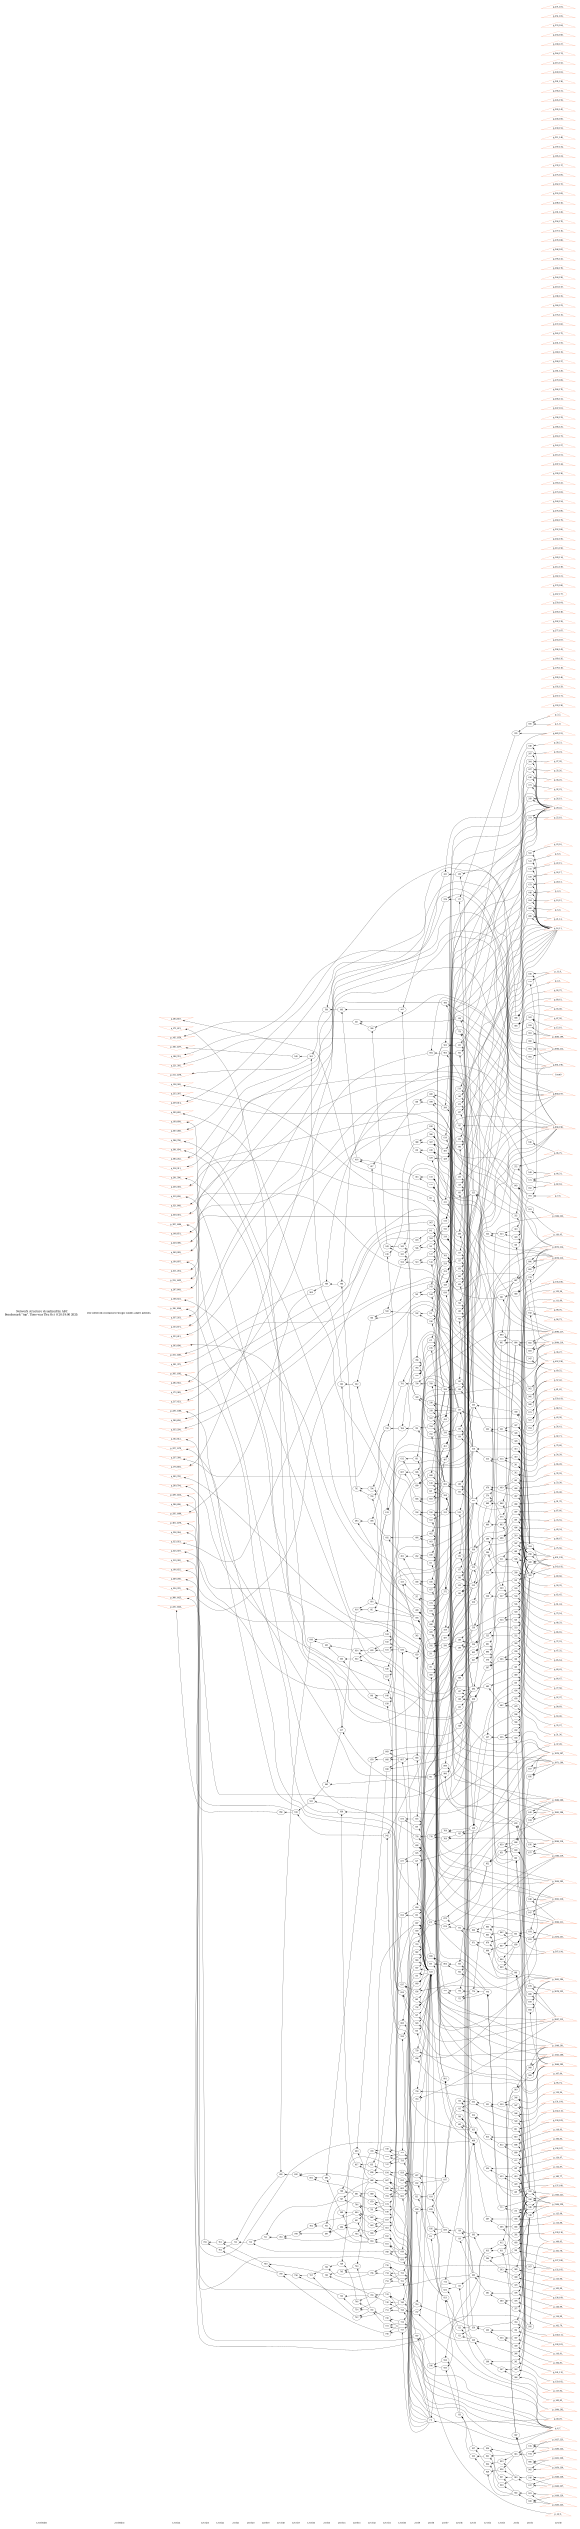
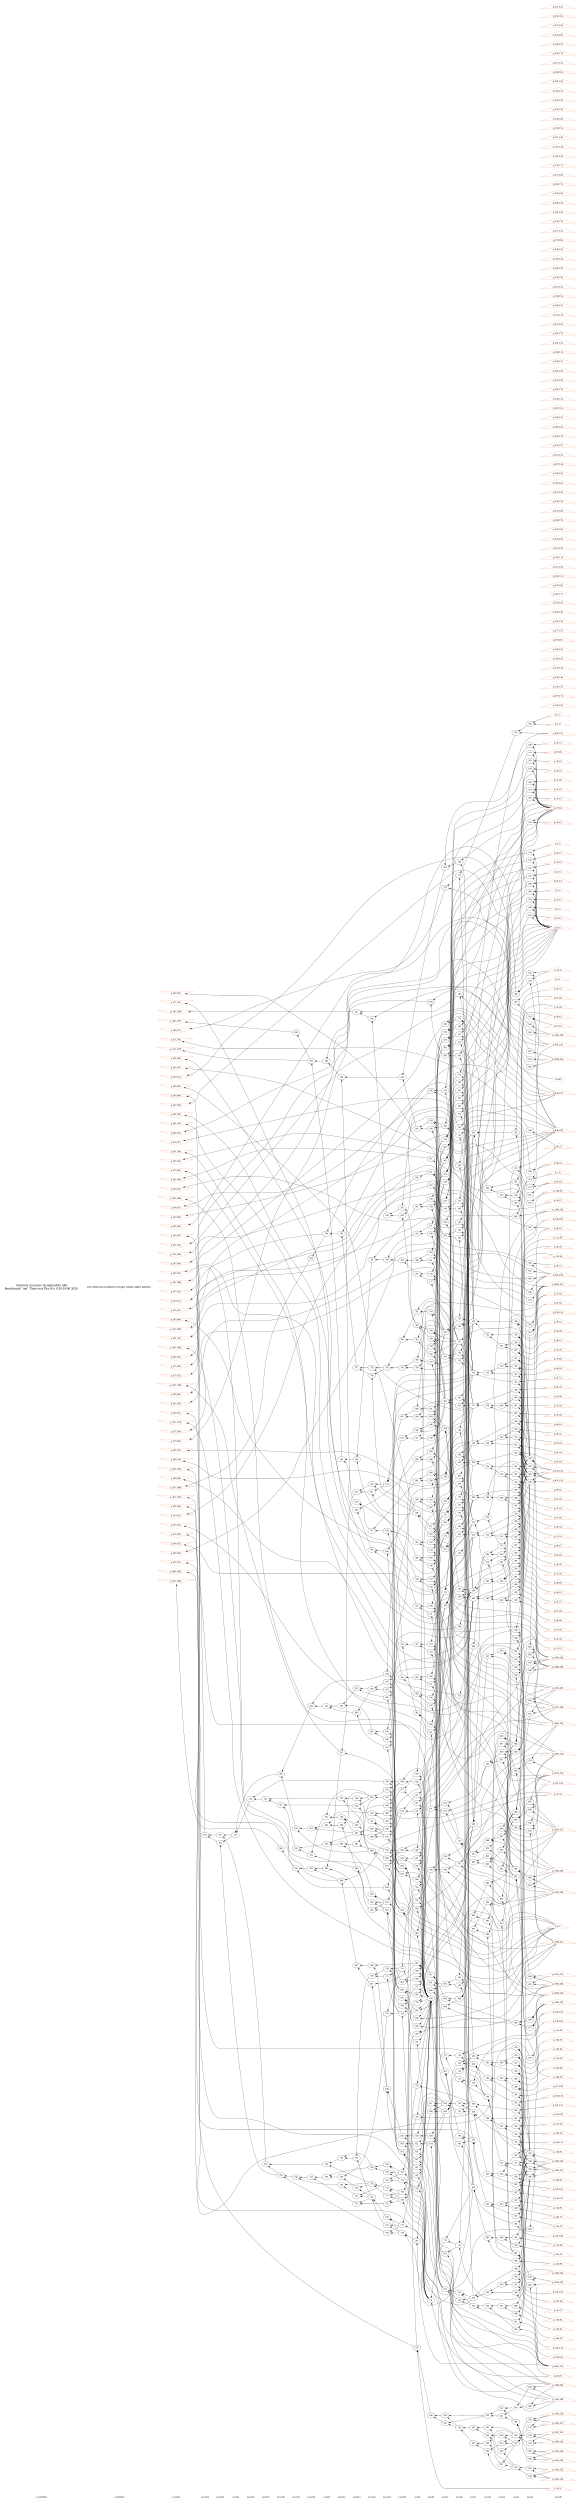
edge "300" -> "481": now "300" -> "479"
node "910": color black -> coral
